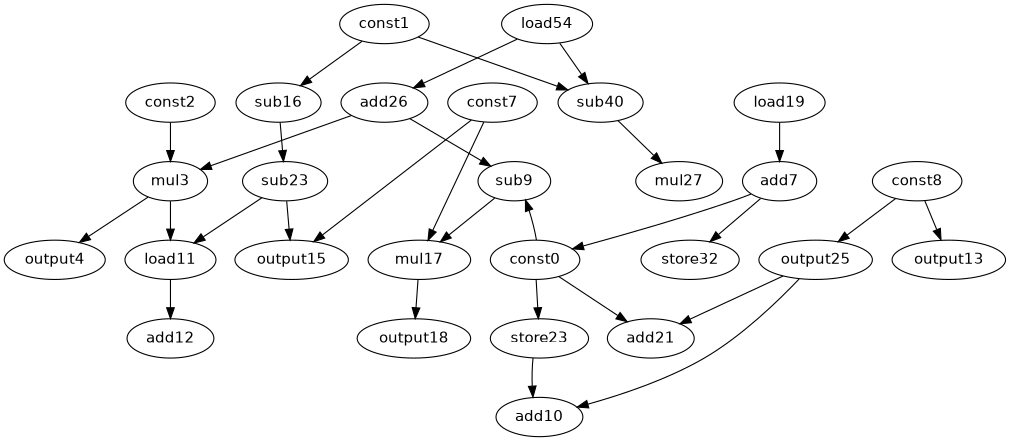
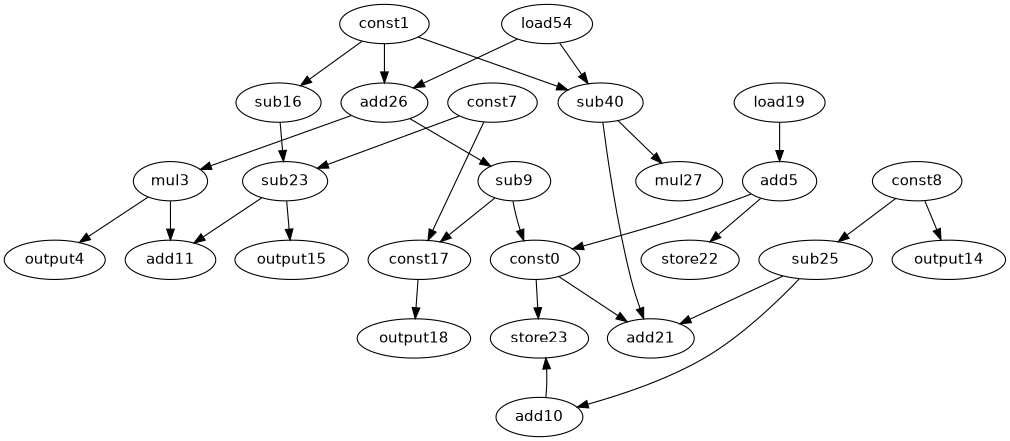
edge "const1" -> "add26": added
node "const2": removed
edge "const7" -> "output15": now "const7" -> "sub23"
node "add7": label "add7" -> "add5"
edge "sub40" -> "add21": added
edge "const0" -> "sub9": reversed
node "load11": label "load11" -> "add11"
node "mul17": label "mul17" -> "const17"
node "store32": label "store32" -> "store22"
node "output25": label "output25" -> "sub25"
node "output13": label "output13" -> "output14"
node "add12": removed
edge "store23" -> "add10": reversed
